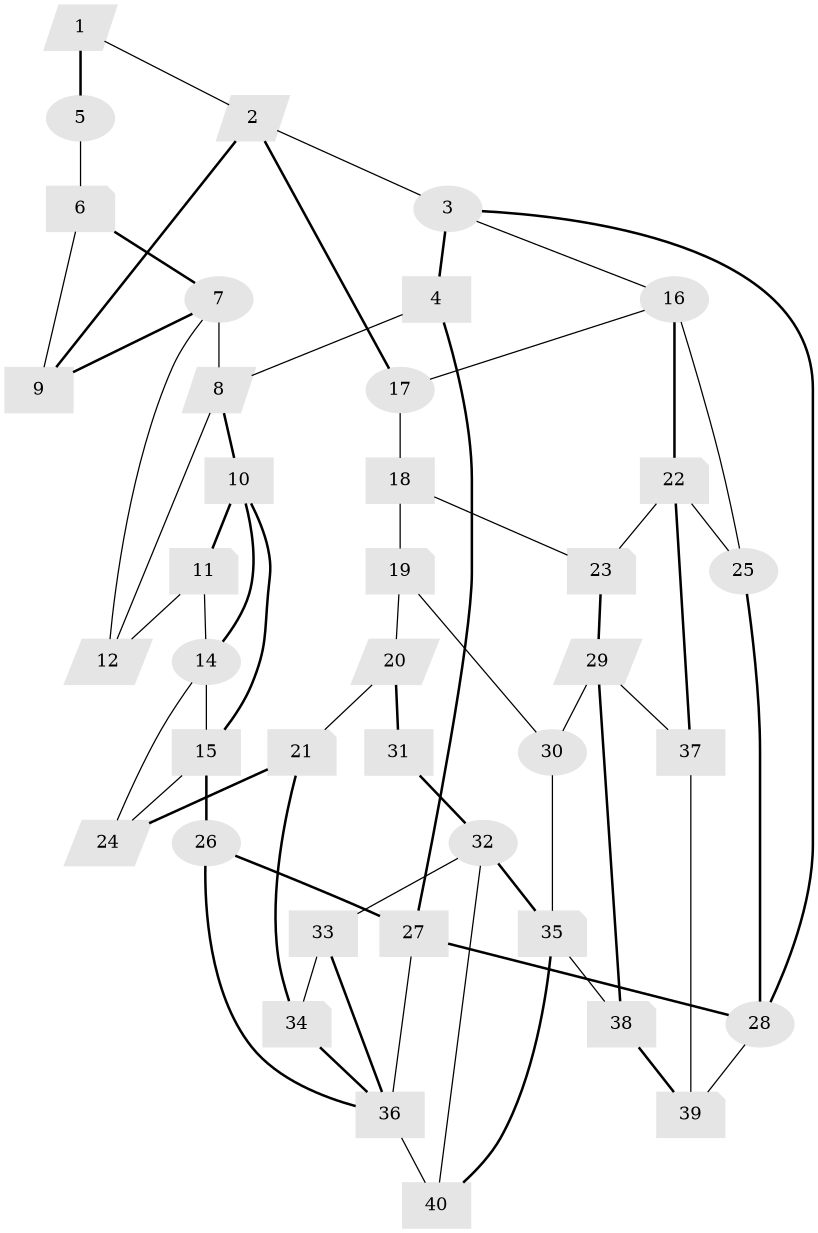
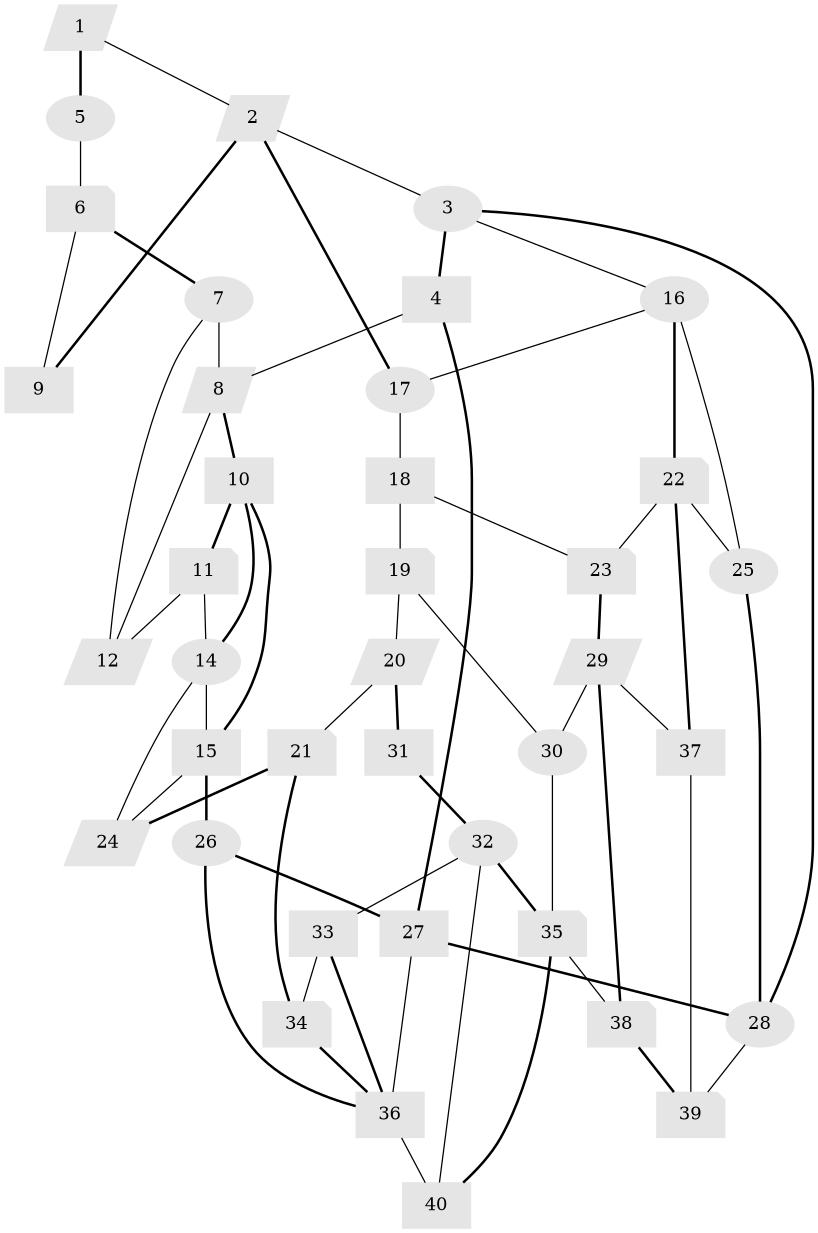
edge "7" -- "9": removed
